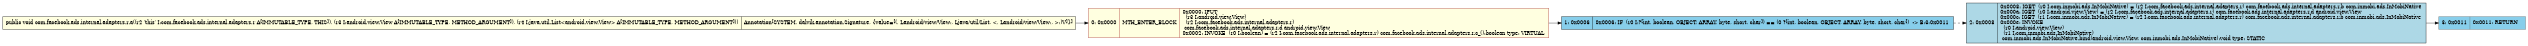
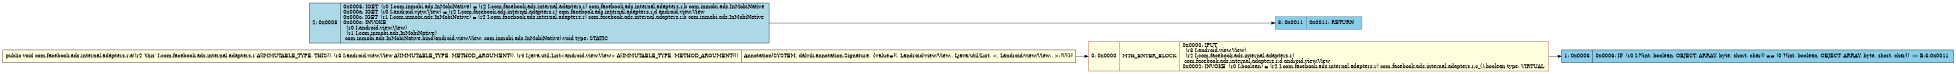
edge "1: 0x0006" -> "2: 0x0008": removed
